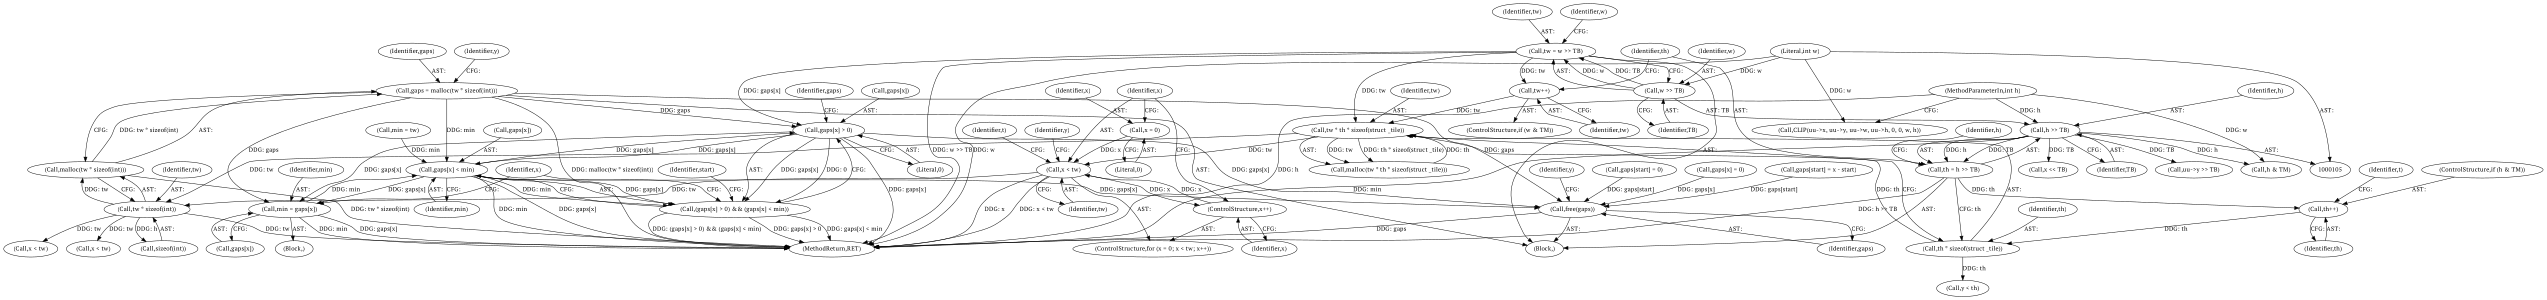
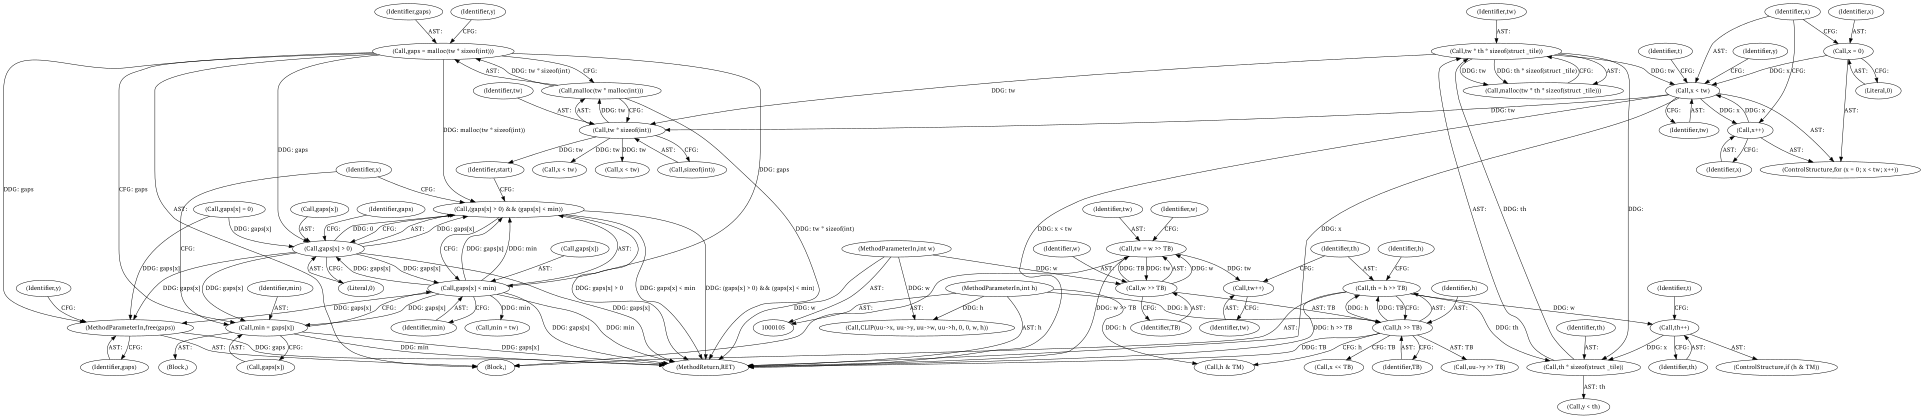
node "(Literal,int w)": label "(Literal,int w)" -> "(MethodParameterIn,int w)"
edge "(Call,tw = w >> TB)" -> "(Call,gaps[x] > 0)": now "(Call,gaps[x] = 0)" -> "(Call,gaps[x] > 0)"
edge "(Call,tw = w >> TB)" -> "(Call,tw * th * sizeof(struct _tile))": removed, label "DDG: tw"
edge "(Call,tw = w >> TB)" -> "(Call,w >> TB)": label "CFG: " -> "DDG: tw"
edge "(Call,x = 0)" -> "(ControlStructure,for (x = 0; x < tw; x++))": added, label "AST:"
edge "(Call,tw++)" -> "(Call,tw * th * sizeof(struct _tile))": removed, label "DDG: tw"
edge "(MethodParameterIn,int h)" -> "(Call,CLIP(uu->x, uu->y, uu->w, uu->h, 0, 0, w, h))": label "CFG: " -> "DDG: h"
edge "(Call,gaps = malloc(tw * sizeof(int)))" -> "(Call,gaps[x] < min)": label "DDG: min" -> "DDG: gaps"
node "(ControlStructure,if (w & TM))": removed
edge "(MethodParameterIn,int h)" -> "(Call,h & TM)": label "DDG: w" -> "DDG: h"
edge "(Call,h >> TB)" -> "1000105": now "(MethodParameterIn,int h)" -> "1000105"
edge "(Call,gaps = malloc(tw * sizeof(int)))" -> "(Call,min = gaps[x])": label "DDG: gaps" -> "CFG: gaps"
edge "(Call,malloc(tw * th * sizeof(struct _tile)))" -> "(Call,tw * th * sizeof(struct _tile))": label "DDG: th" -> "CFG: "
edge "(Call,th = h >> TB)" -> "(Call,h >> TB)": label "AST: " -> "CFG: "
edge "(Call,h >> TB)" -> "(Call,x << TB)": label "DDG: TB" -> "CFG: TB"
edge "(Call,h >> TB)" -> "(Call,uu->y >> TB)": label "DDG: TB" -> "AST: TB"
edge "(Call,h >> TB)" -> "(Call,h & TM)": label "DDG: h" -> "CFG: h"
edge "(Call,min = tw)" -> "(Call,gaps[x] < min)": reversed
node "(Call,malloc(tw * sizeof(int)))": label "(Call,malloc(tw * sizeof(int)))" -> "(Call,malloc(tw * malloc(int)))"
edge "(MethodParameterIn,int h)" -> "(MethodReturn,RET)": label "DDG: h" -> "AST: h"
node "(Call,gaps[start] = 0)": removed
node "(Call,gaps[start] = x - start)": removed
edge "(Call,min = gaps[x])" -> "(Call,gaps[x] < min)": label "DDG: min" -> "CFG: "
edge "(Call,h >> TB)" -> "(MethodReturn,RET)": label "DDG: min" -> "DDG: TB"
edge "(Call,tw * th * sizeof(struct _tile))" -> "(Call,th * sizeof(struct _tile))": label "CFG: " -> "DDG: "
edge "(Call,th = h >> TB)" -> "(Call,th++)": label "DDG: th" -> "DDG: w"
edge "(ControlStructure,if (h & TM))" -> "(Call,th++)": reversed
node "(ControlStructure,x++)": label "(ControlStructure,x++)" -> "(Call,x++)"
node "(Call,free(gaps))": label "(Call,free(gaps))" -> "(MethodParameterIn,free(gaps))"
edge "(Call,th = h >> TB)" -> "(Call,th * sizeof(struct _tile))": label "CFG: th" -> "DDG: th"
edge "(Call,gaps = malloc(tw * sizeof(int)))" -> "(MethodReturn,RET)": now "(Call,gaps = malloc(tw * sizeof(int)))" -> "(Call,(gaps[x] > 0) && (gaps[x] < min))"
edge "(Call,tw * sizeof(int))" -> "(Call,sizeof(int))": label "DDG: h" -> "CFG: "
edge "(Call,th++)" -> "(Call,th * sizeof(struct _tile))": label "DDG: th" -> "DDG: x"
edge "(Call,tw * sizeof(int))" -> "(MethodReturn,RET)": now "(Call,tw * sizeof(int))" -> "(Identifier,start)"
edge "(Call,th * sizeof(struct _tile))" -> "(Call,y < th)": label "DDG: th" -> "AST: th"
